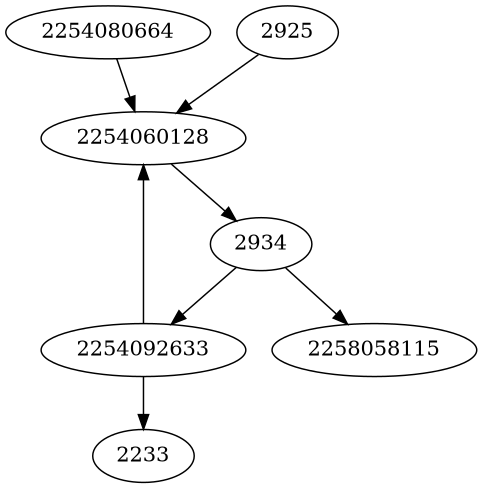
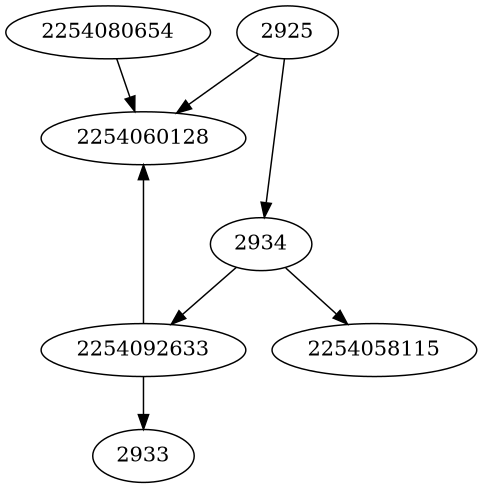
node "2254080664": label "2254080664" -> "2254080654"
edge "2254060128" -> "2934": now "2925" -> "2934"
node "2258058115": label "2258058115" -> "2254058115"
node "2233": label "2233" -> "2933"
